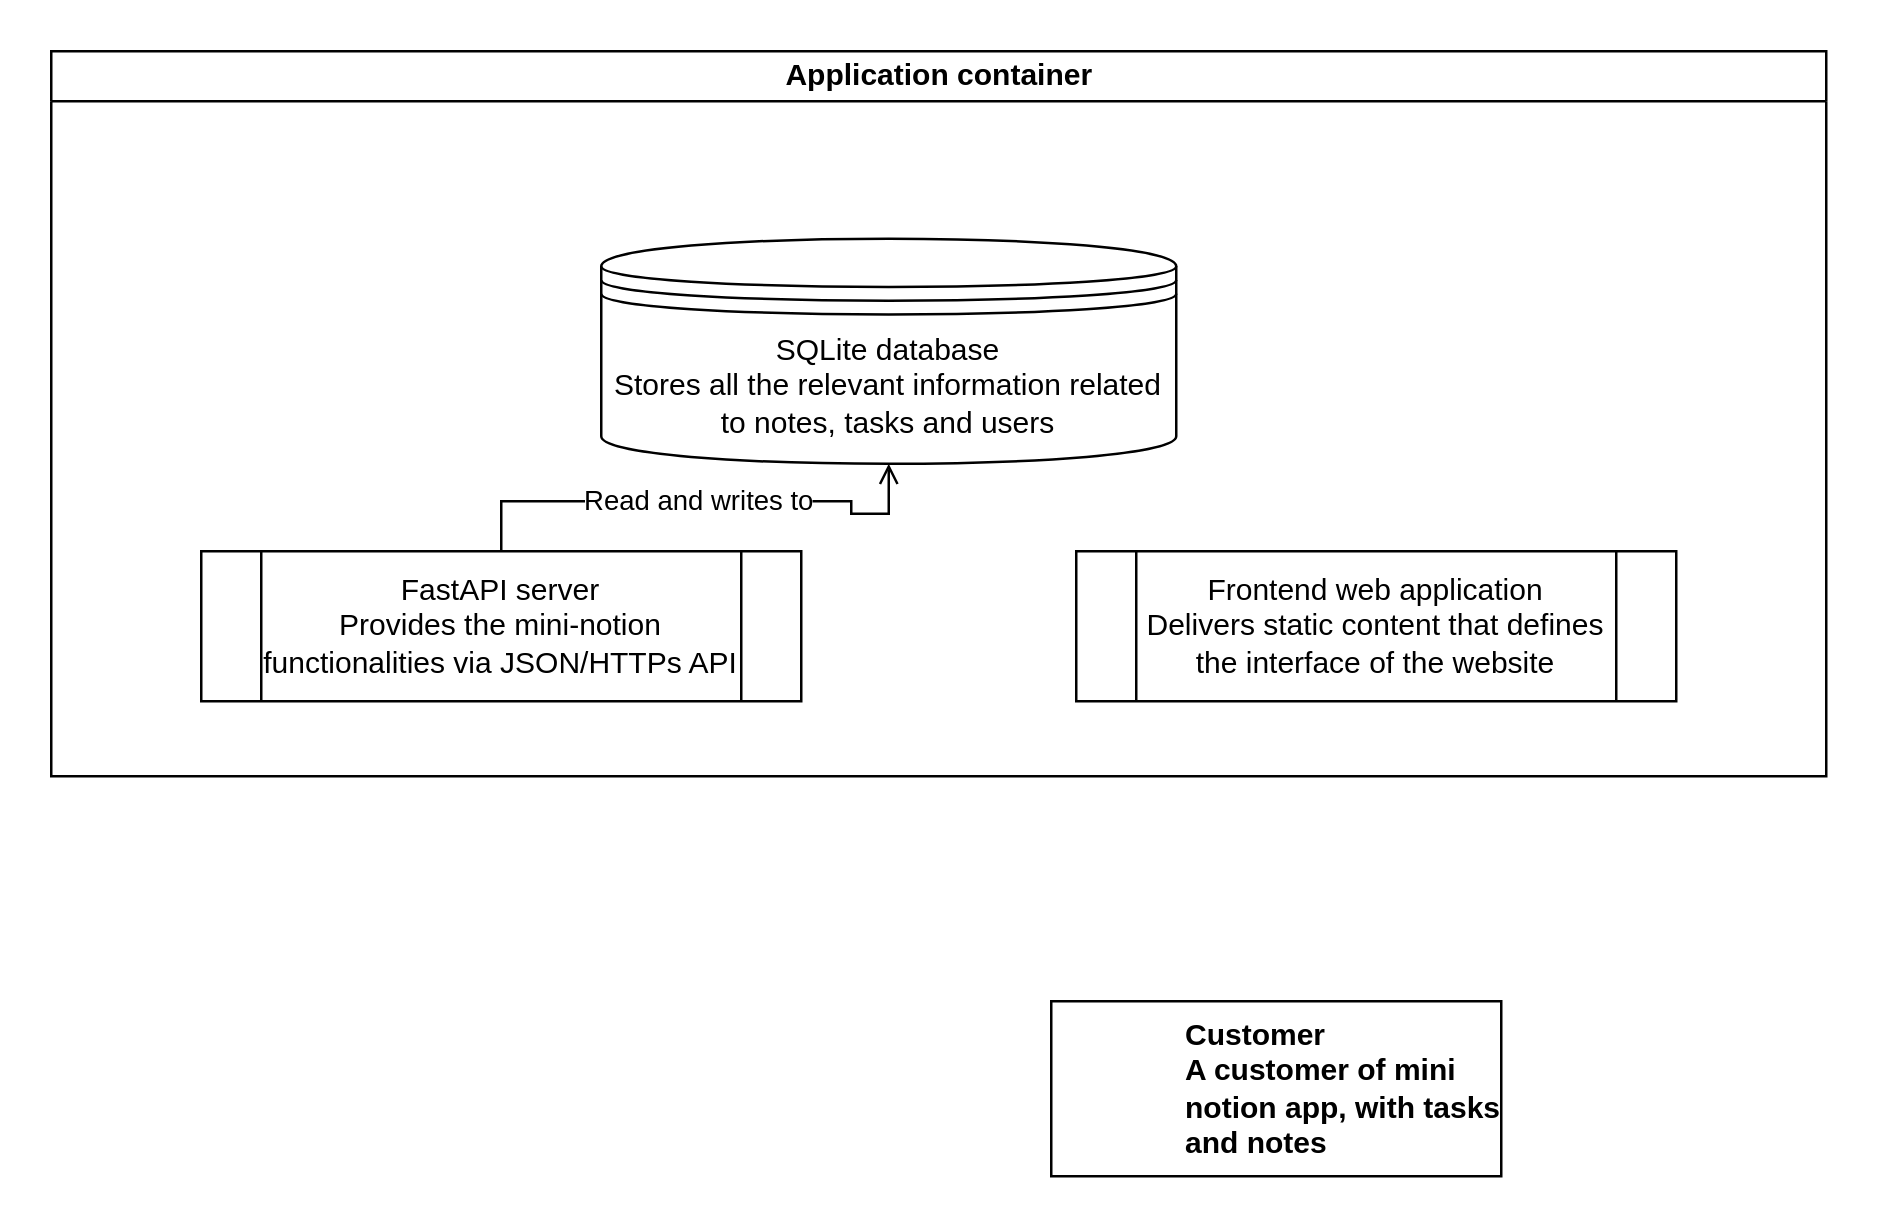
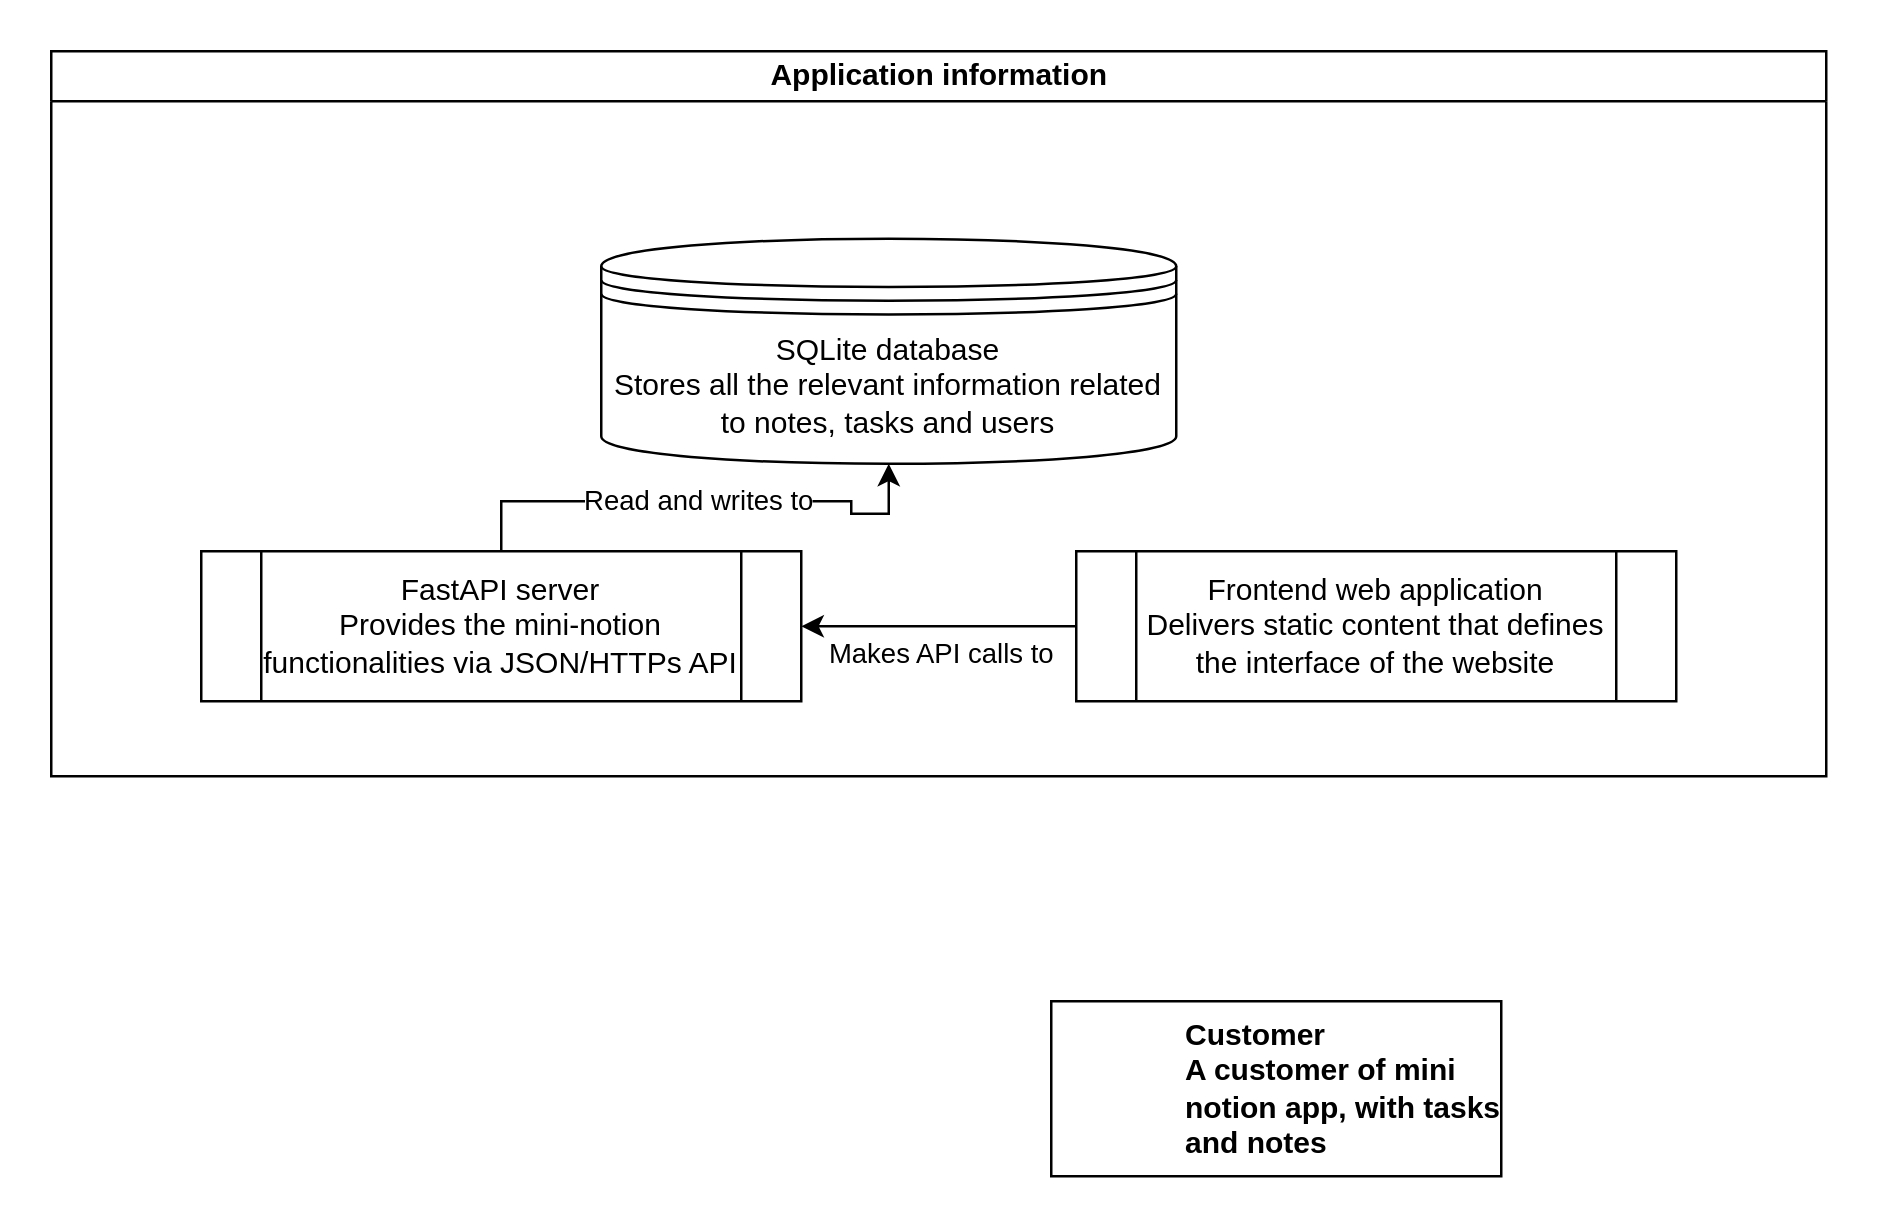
node "Application container": label "Application container" -> "Application information"
edge "FastAPI server Provides the mini-notion functionalities via JSON/HTTPs API" -> "SQLite database Stores all the relevant information related to notes, tasks and users": arrowhead open -> classic
edge "Frontend web application Delivers static content that defines the interface of the website" -> "FastAPI server Provides the mini-notion functionalities via JSON/HTTPs API": added, label "Makes API calls to"
